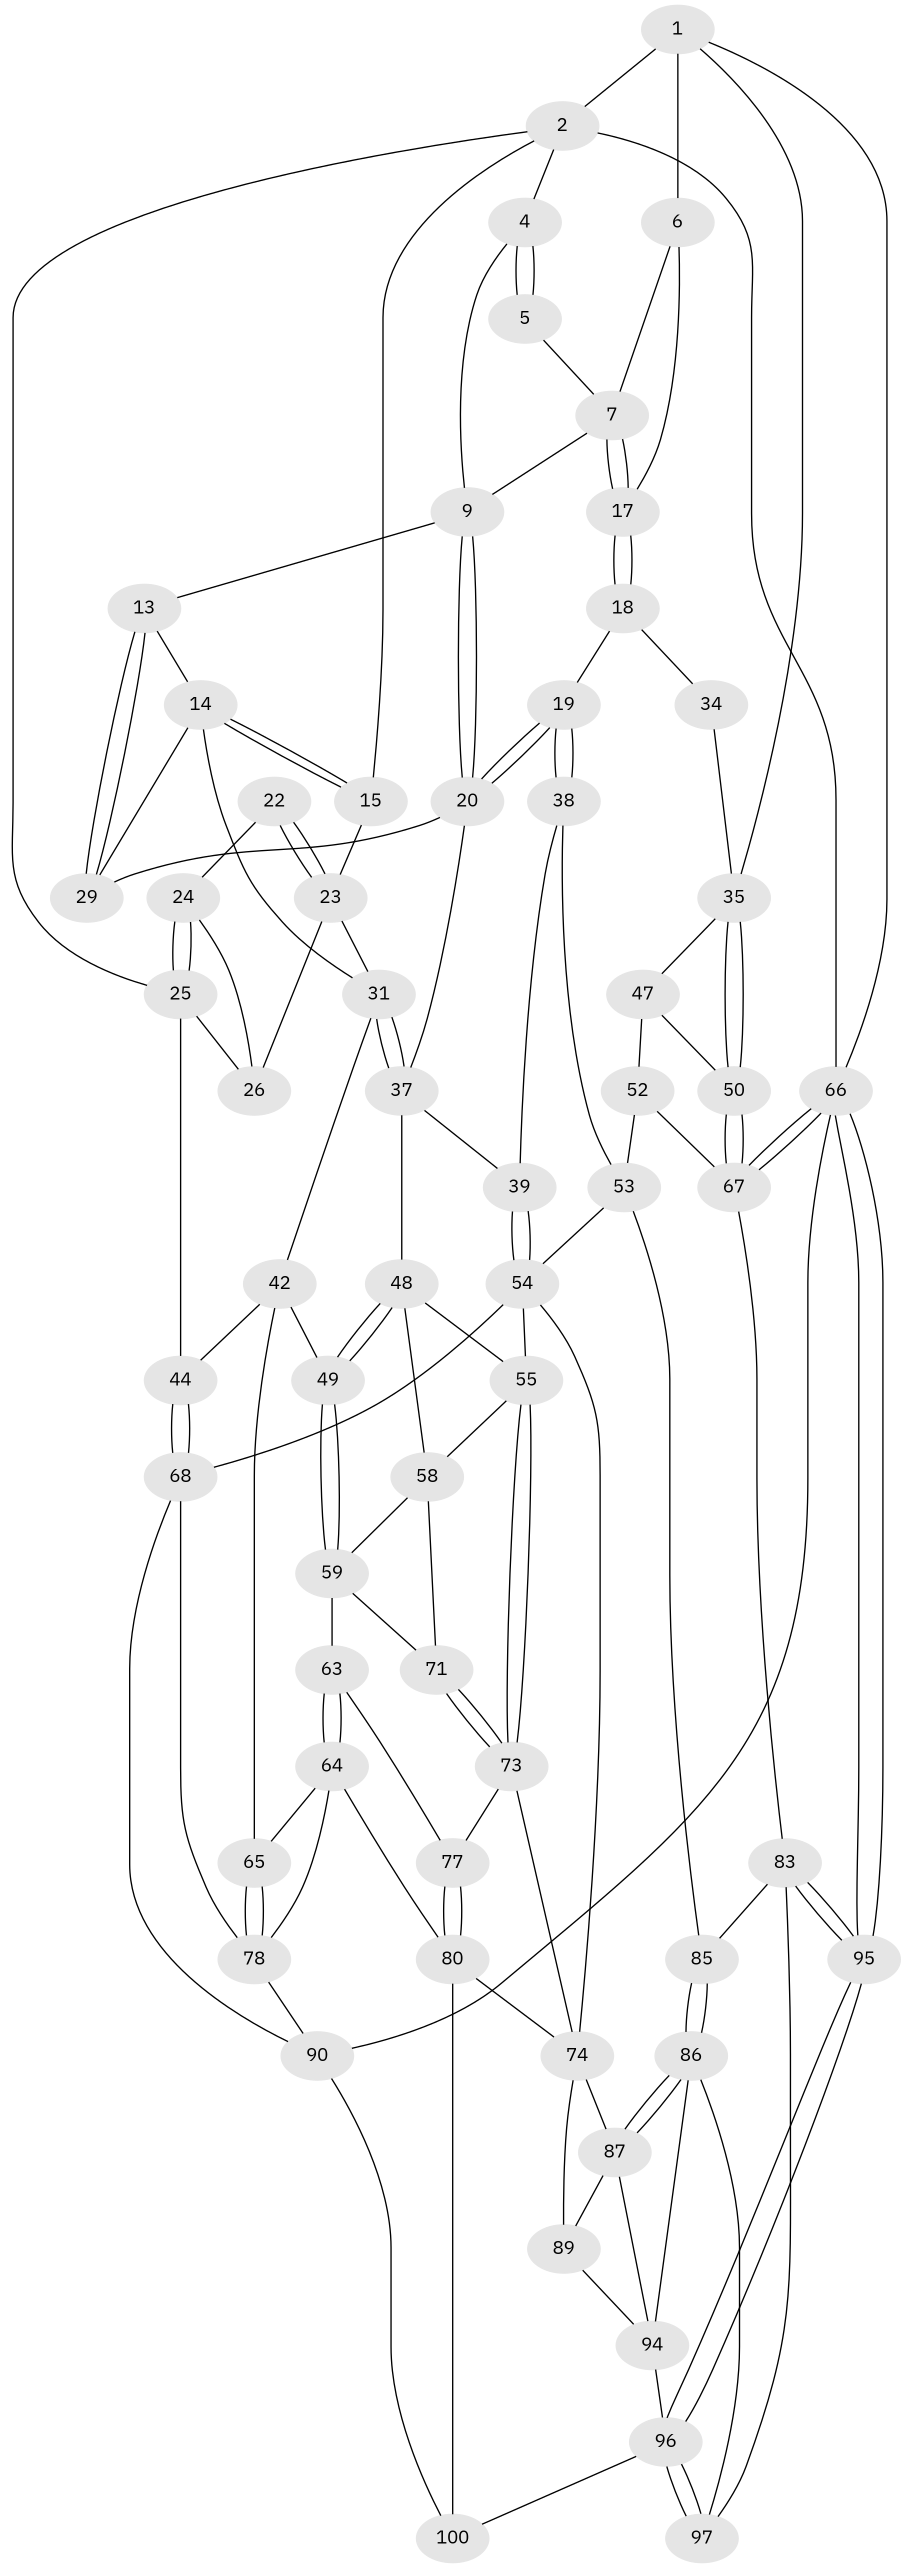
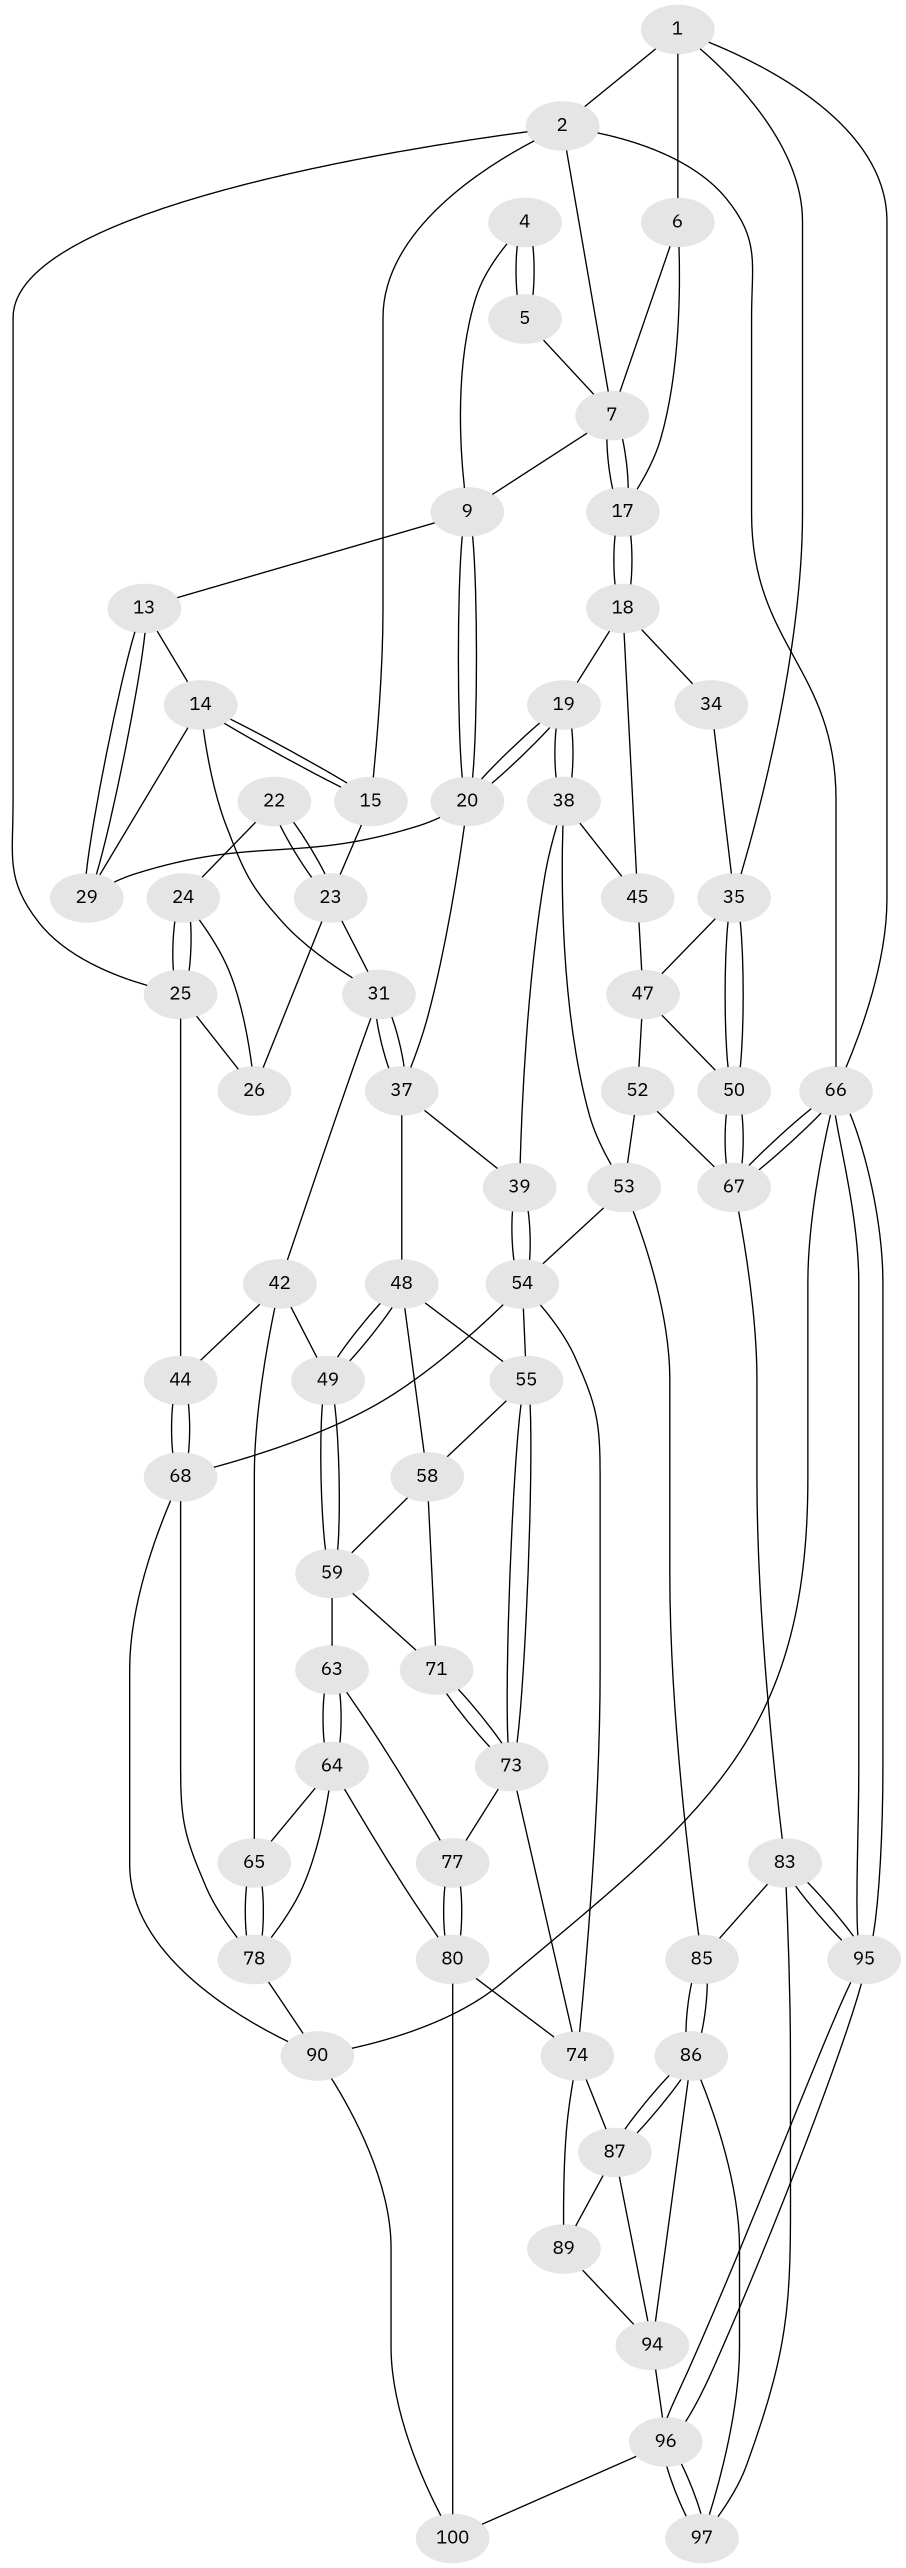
edge "2" -- "4": now "2" -- "7"
node "45": added
